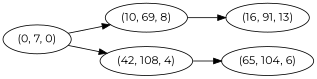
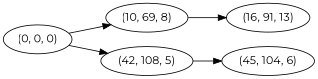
node "(0, 7, 0)": label "(0, 7, 0)" -> "(0, 0, 0)"
node "(42, 108, 4)": label "(42, 108, 4)" -> "(42, 108, 5)"
node "(65, 104, 6)": label "(65, 104, 6)" -> "(45, 104, 6)"
